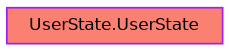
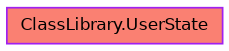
node "UserState.UserState": label "UserState.UserState" -> "ClassLibrary.UserState"
